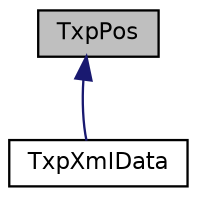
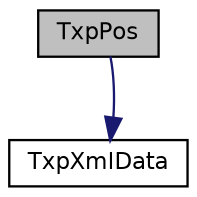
edge "TxpXmlData" -> "TxpPos": reversed
